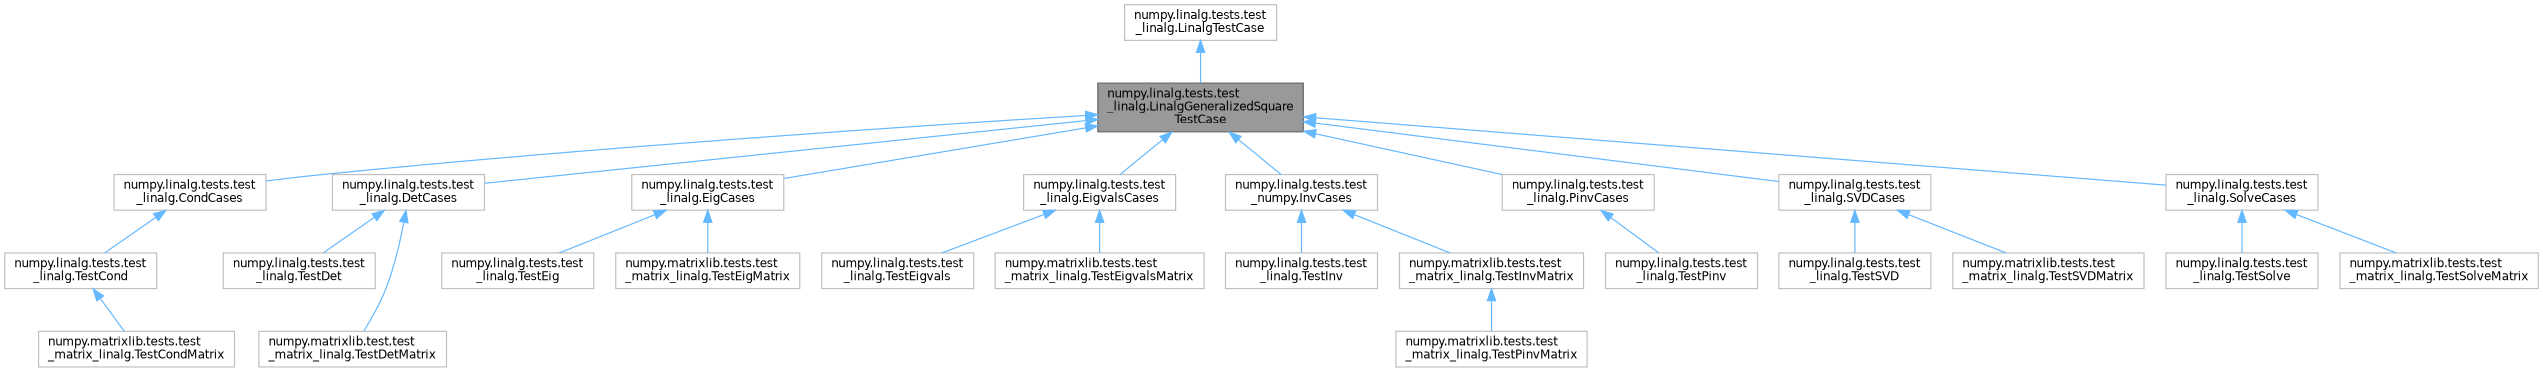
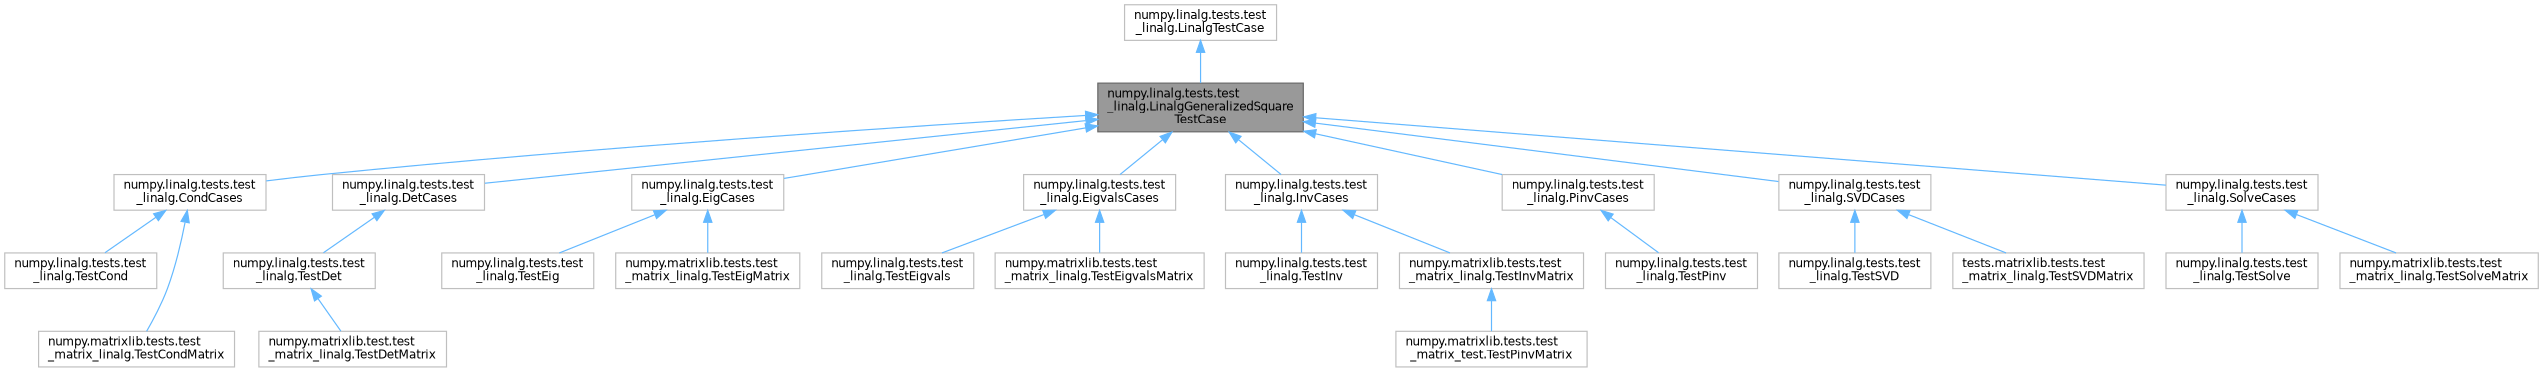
node "numpy.linalg.tests.test _numpy.InvCases": label "numpy.linalg.tests.test _numpy.InvCases" -> "numpy.linalg.tests.test _linalg.InvCases"
node "numpy.matrixlib.tests.test _matrix_linalg.TestSVDMatrix": label "numpy.matrixlib.tests.test _matrix_linalg.TestSVDMatrix" -> "tests.matrixlib.tests.test _matrix_linalg.TestSVDMatrix"
edge "numpy.matrixlib.test.test _matrix_linalg.TestDetMatrix" -> "numpy.linalg.tests.test _linalg.DetCases": now "numpy.matrixlib.test.test _matrix_linalg.TestDetMatrix" -> "numpy.linalg.tests.test _linalg.TestDet"
edge "numpy.matrixlib.tests.test _matrix_linalg.TestCondMatrix" -> "numpy.linalg.tests.test _linalg.TestCond": now "numpy.matrixlib.tests.test _matrix_linalg.TestCondMatrix" -> "numpy.linalg.tests.test _linalg.CondCases"
node "numpy.matrixlib.tests.test _matrix_linalg.TestPinvMatrix": label "numpy.matrixlib.tests.test _matrix_linalg.TestPinvMatrix" -> "numpy.matrixlib.tests.test _matrix_test.TestPinvMatrix"
